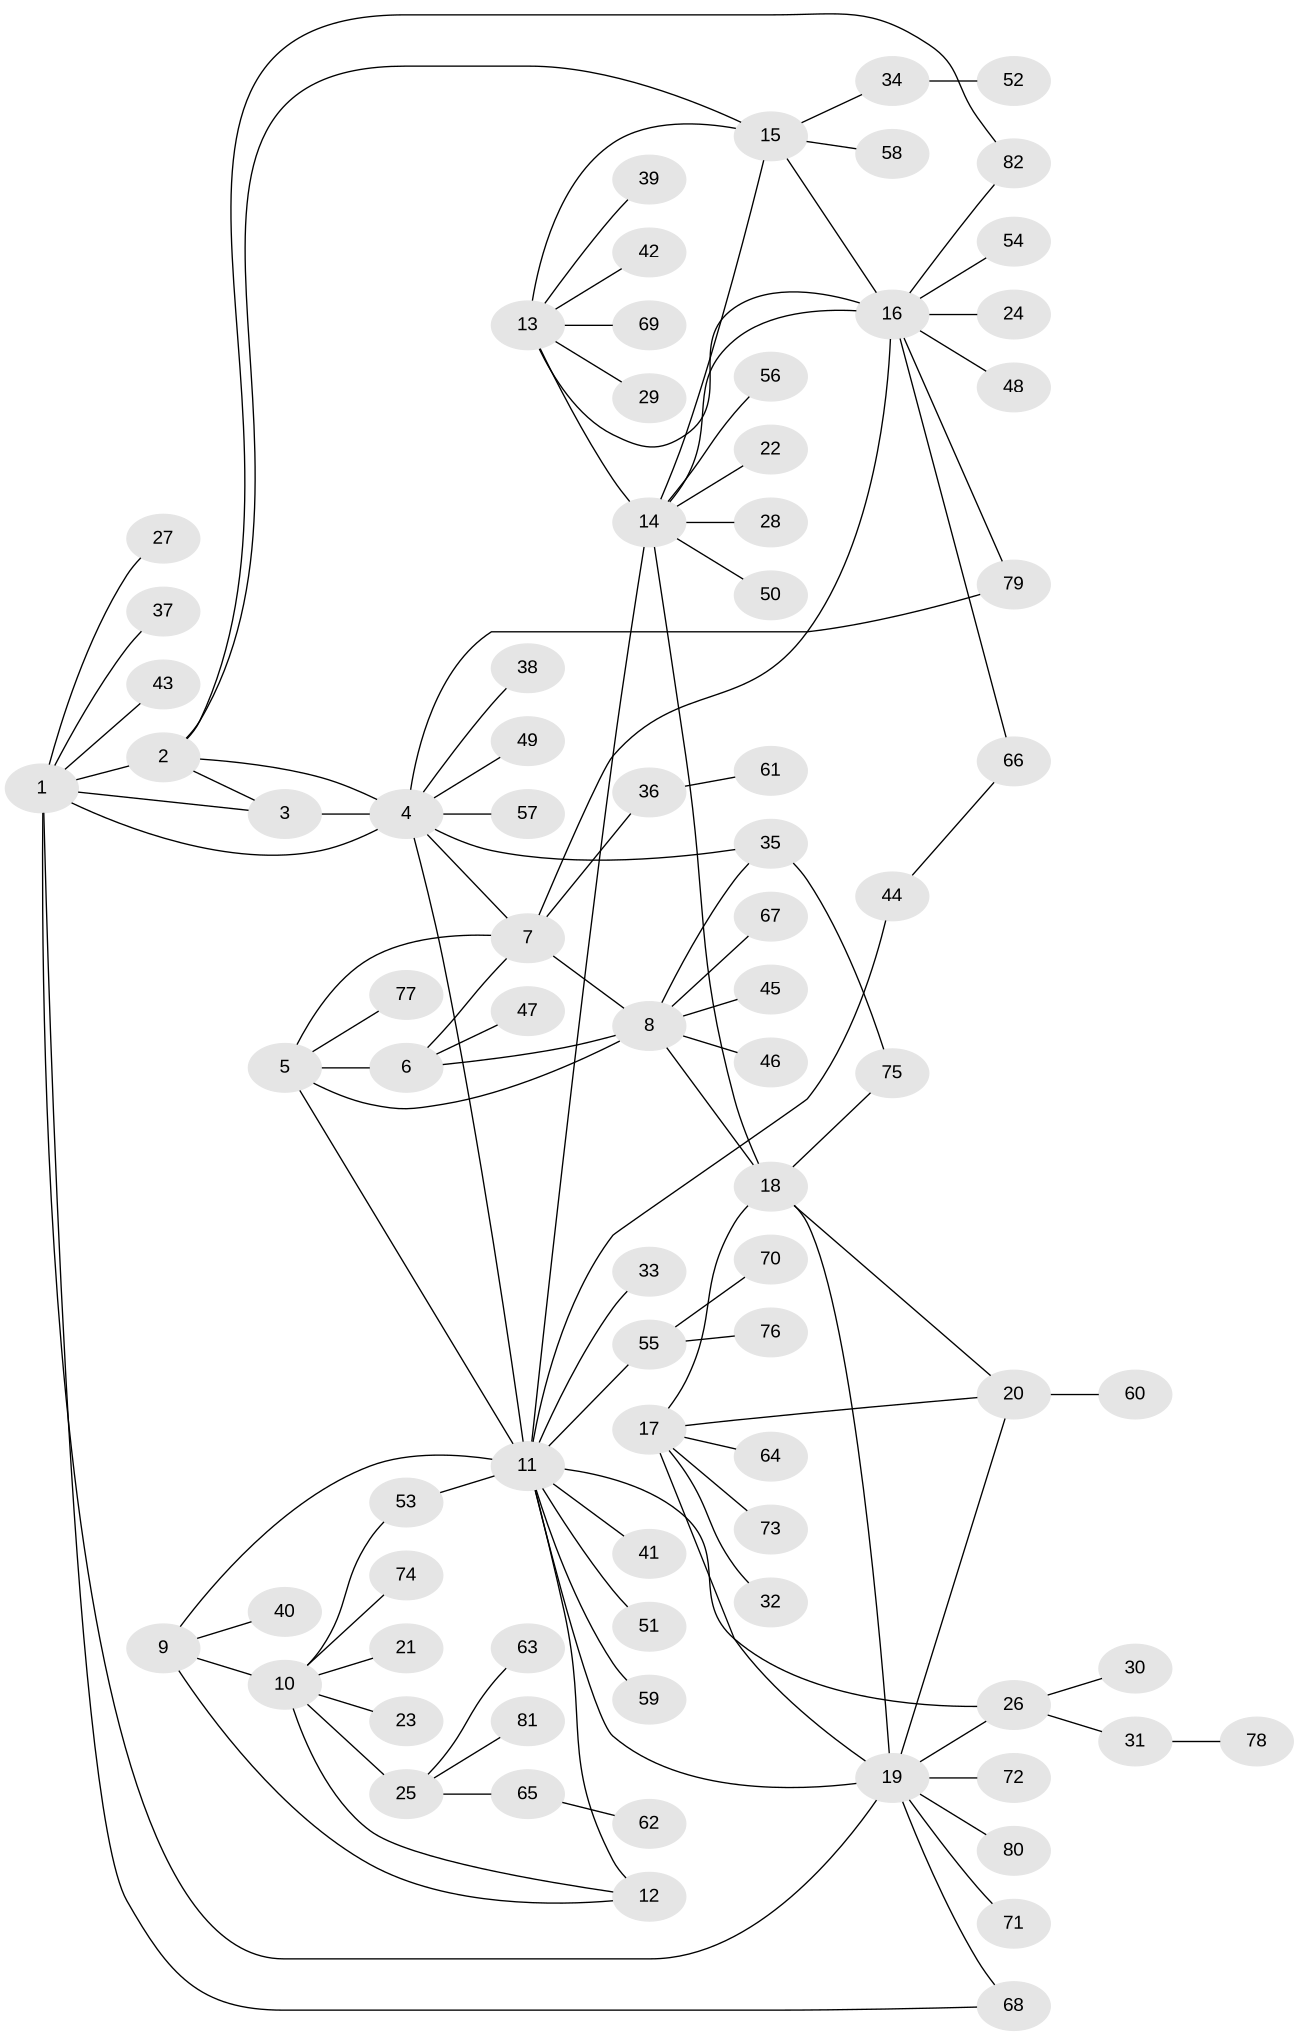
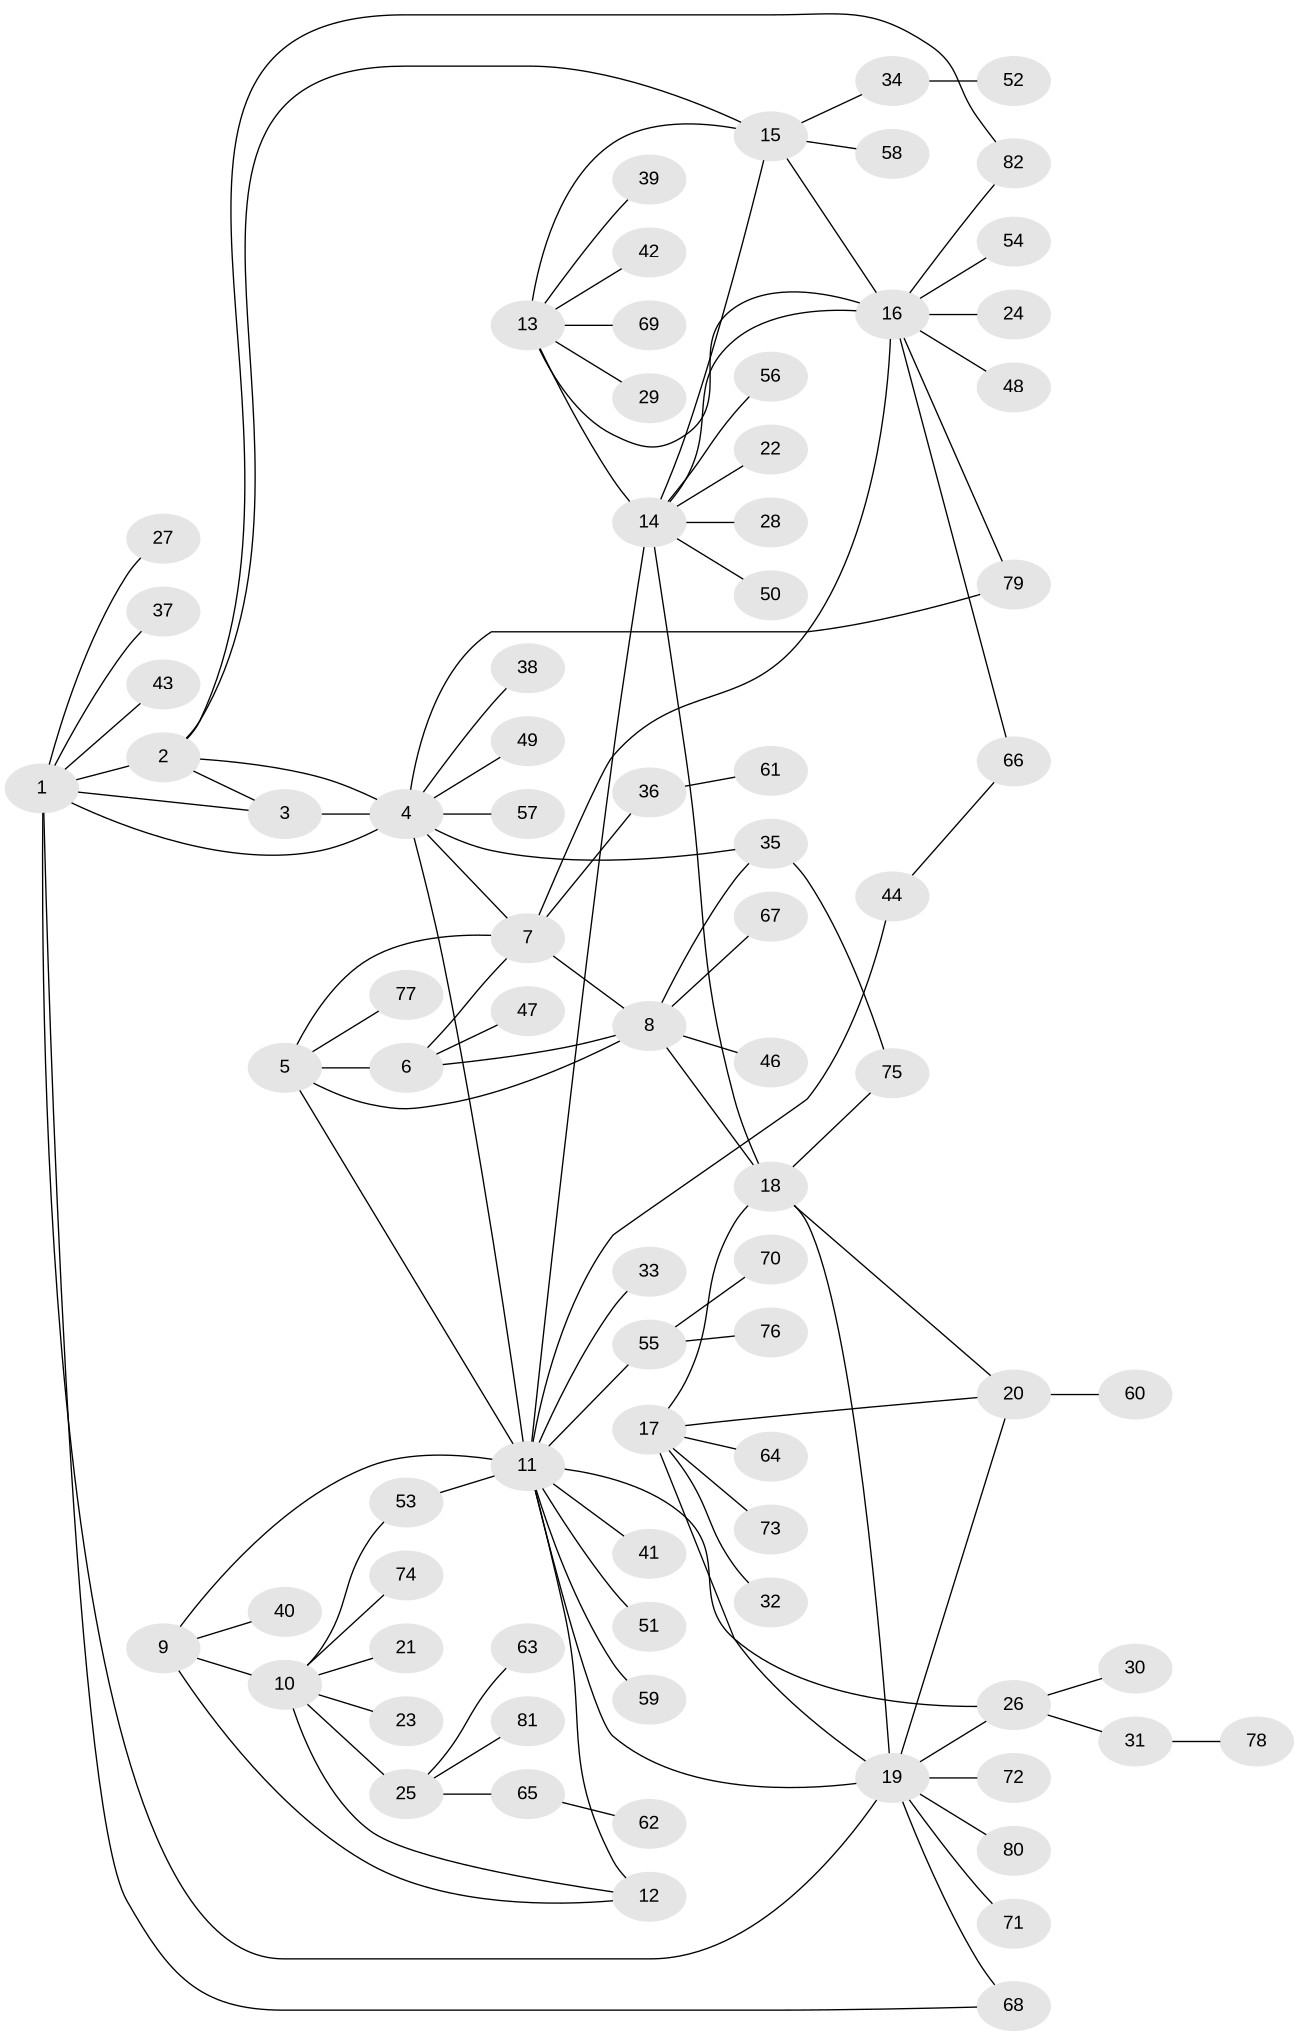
node "45": removed
